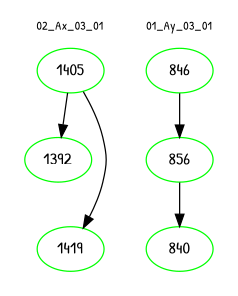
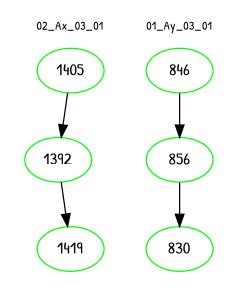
edge "1405" -> "1419": now "1392" -> "1419"
node "840": label "840" -> "830"
